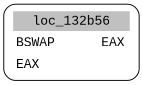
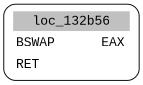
node "loc_132b56": text "EAX" -> "RET"
